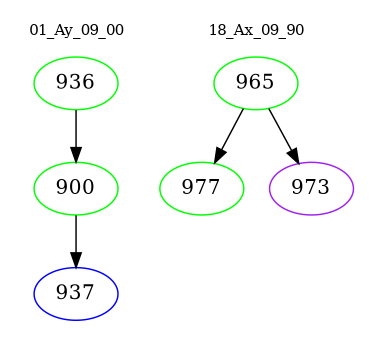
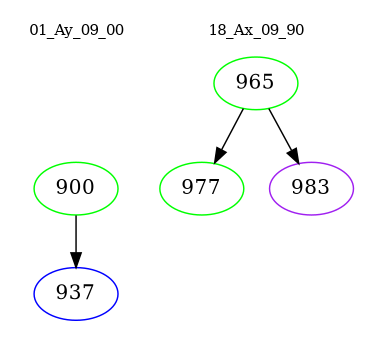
node "936": removed
node "973": label "973" -> "983"
